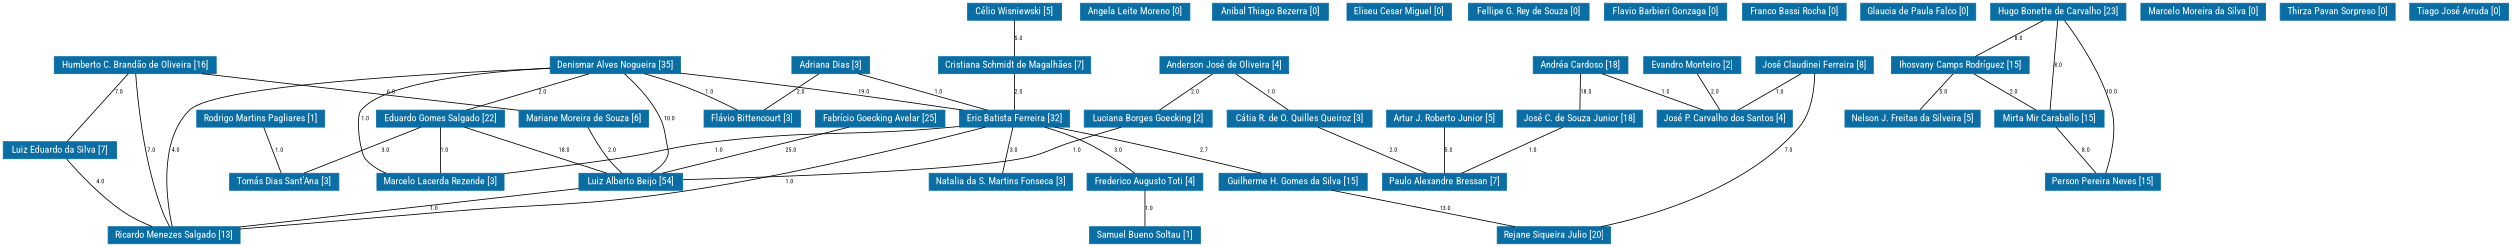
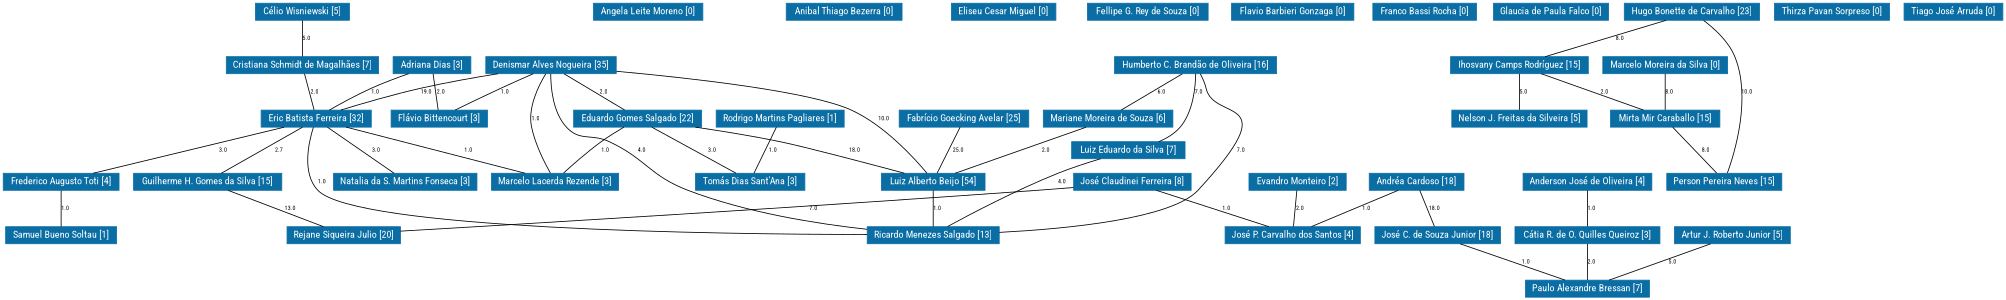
edge "Hugo Bonette de Carvalho [23]" -- "Mirta Mir Caraballo [15]": now "Marcelo Moreira da Silva [0]" -- "Mirta Mir Caraballo [15]"
node "Luciana Borges Goecking [2]": removed
